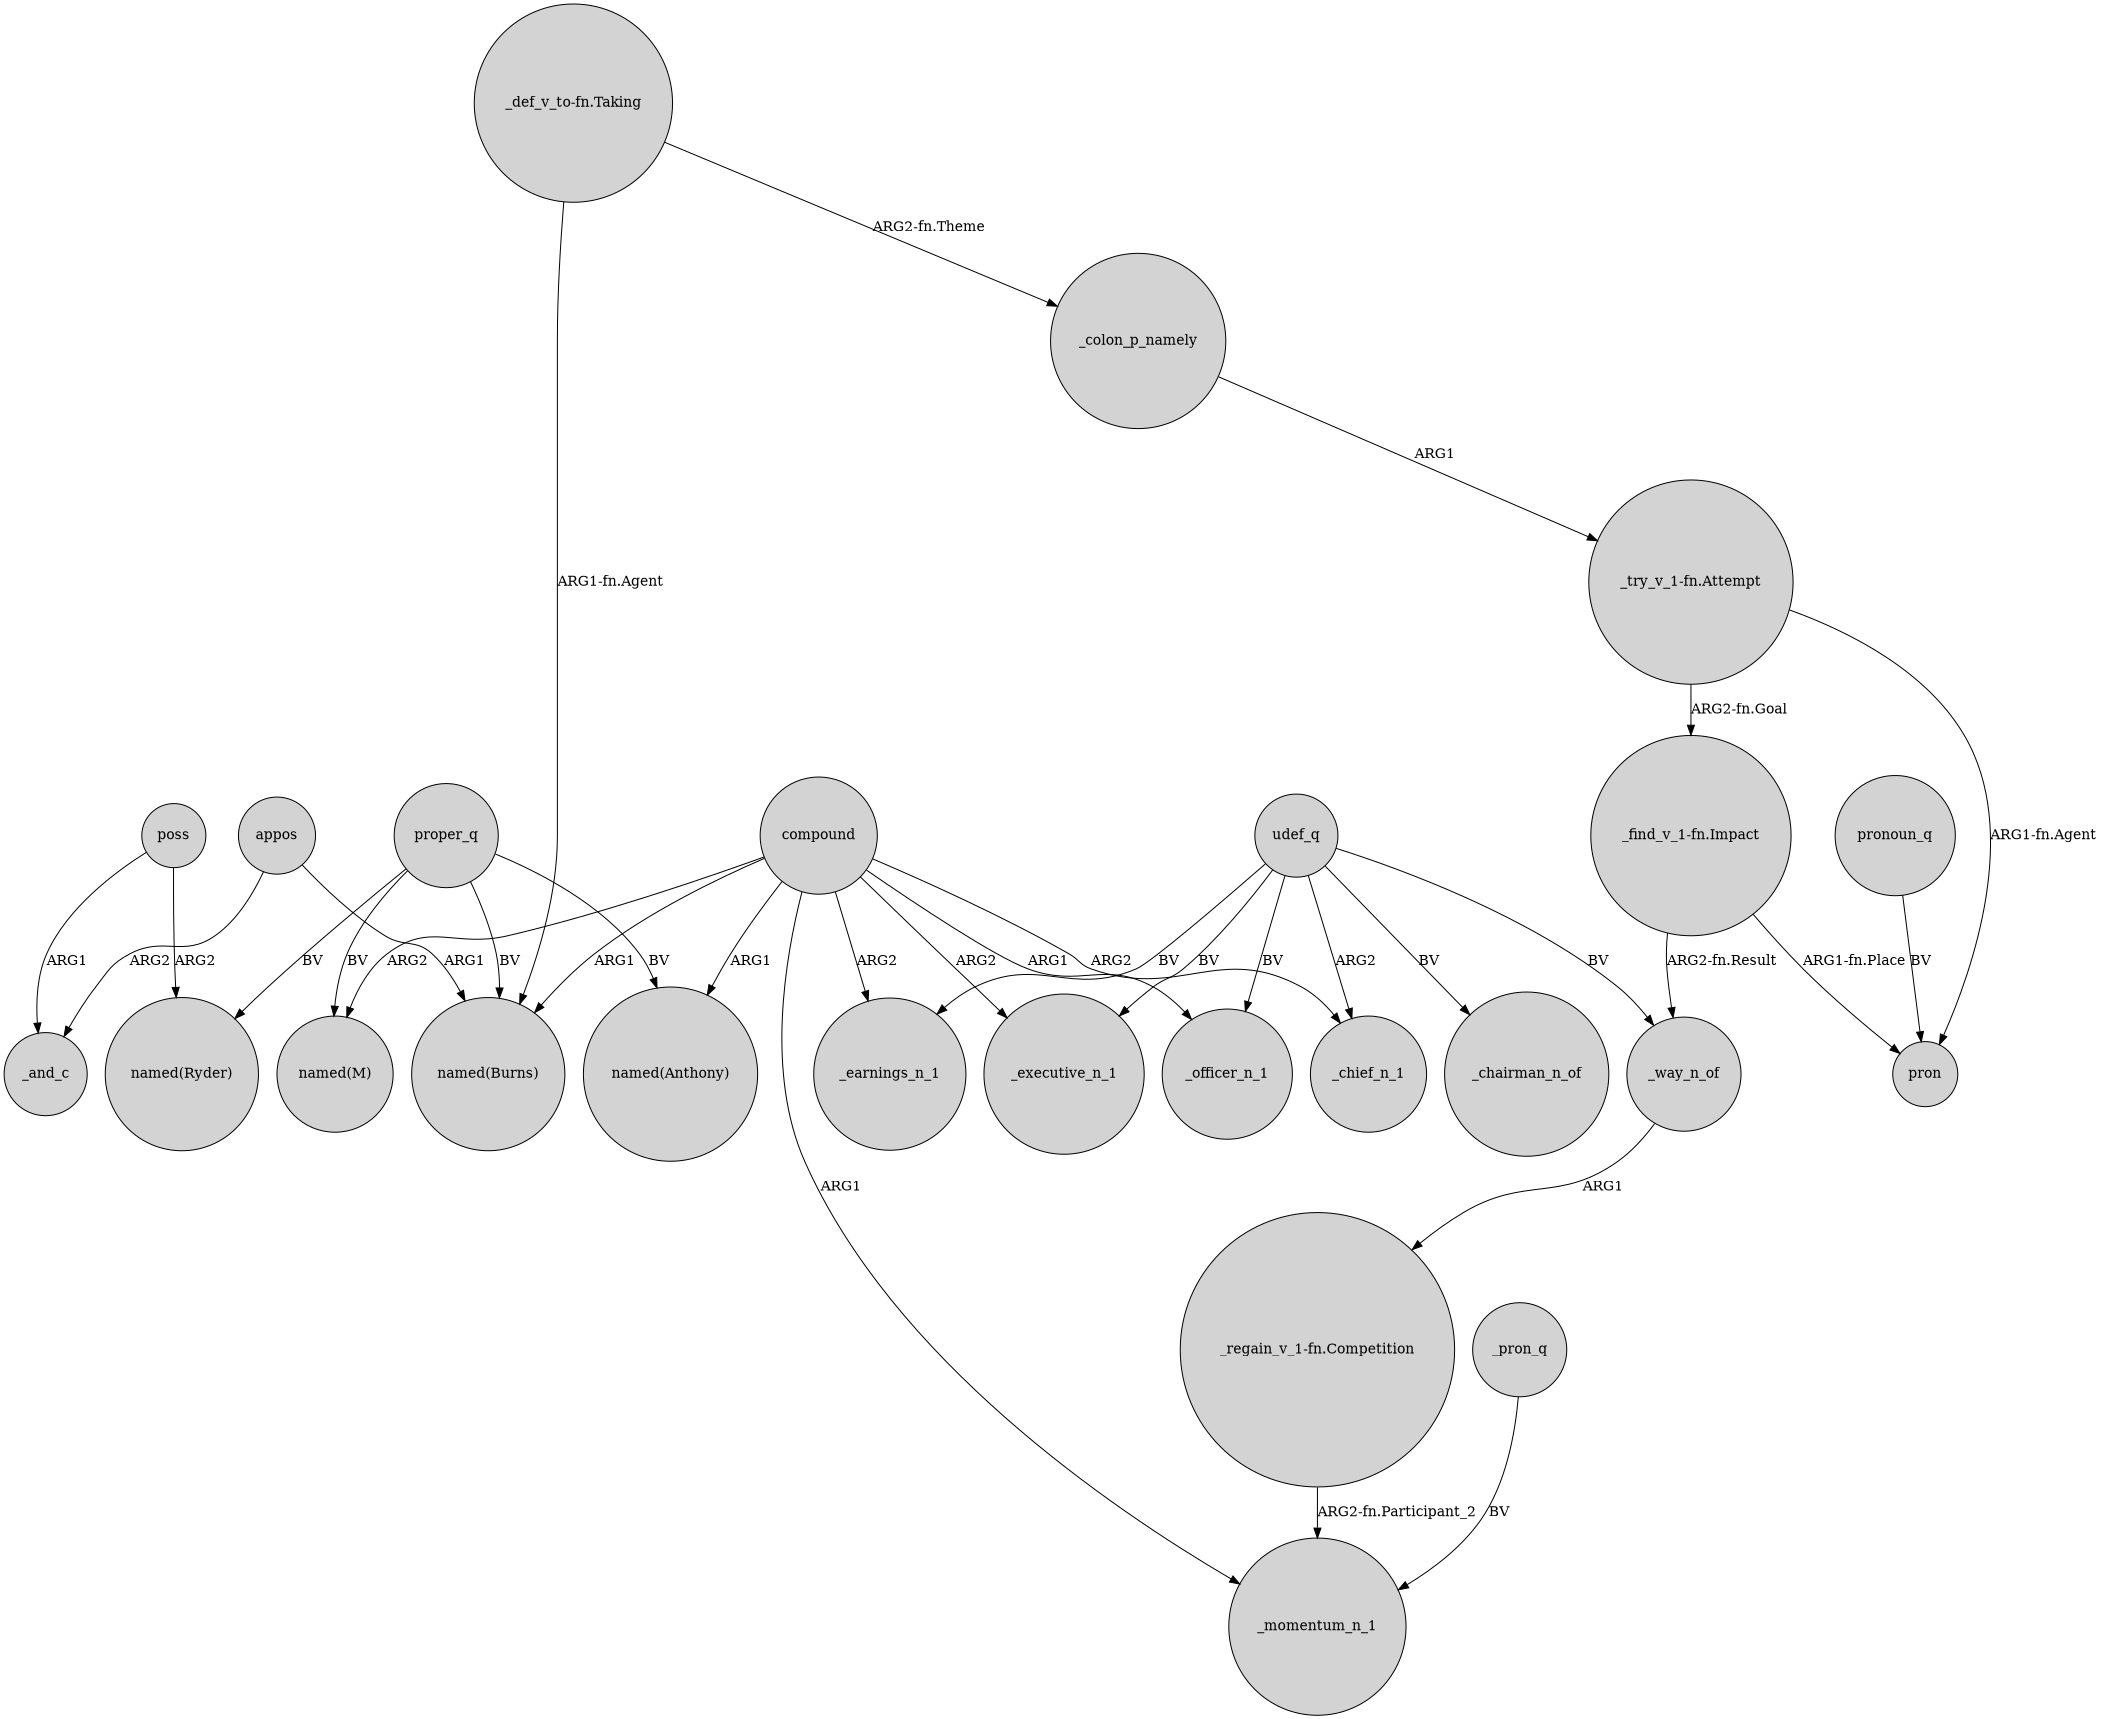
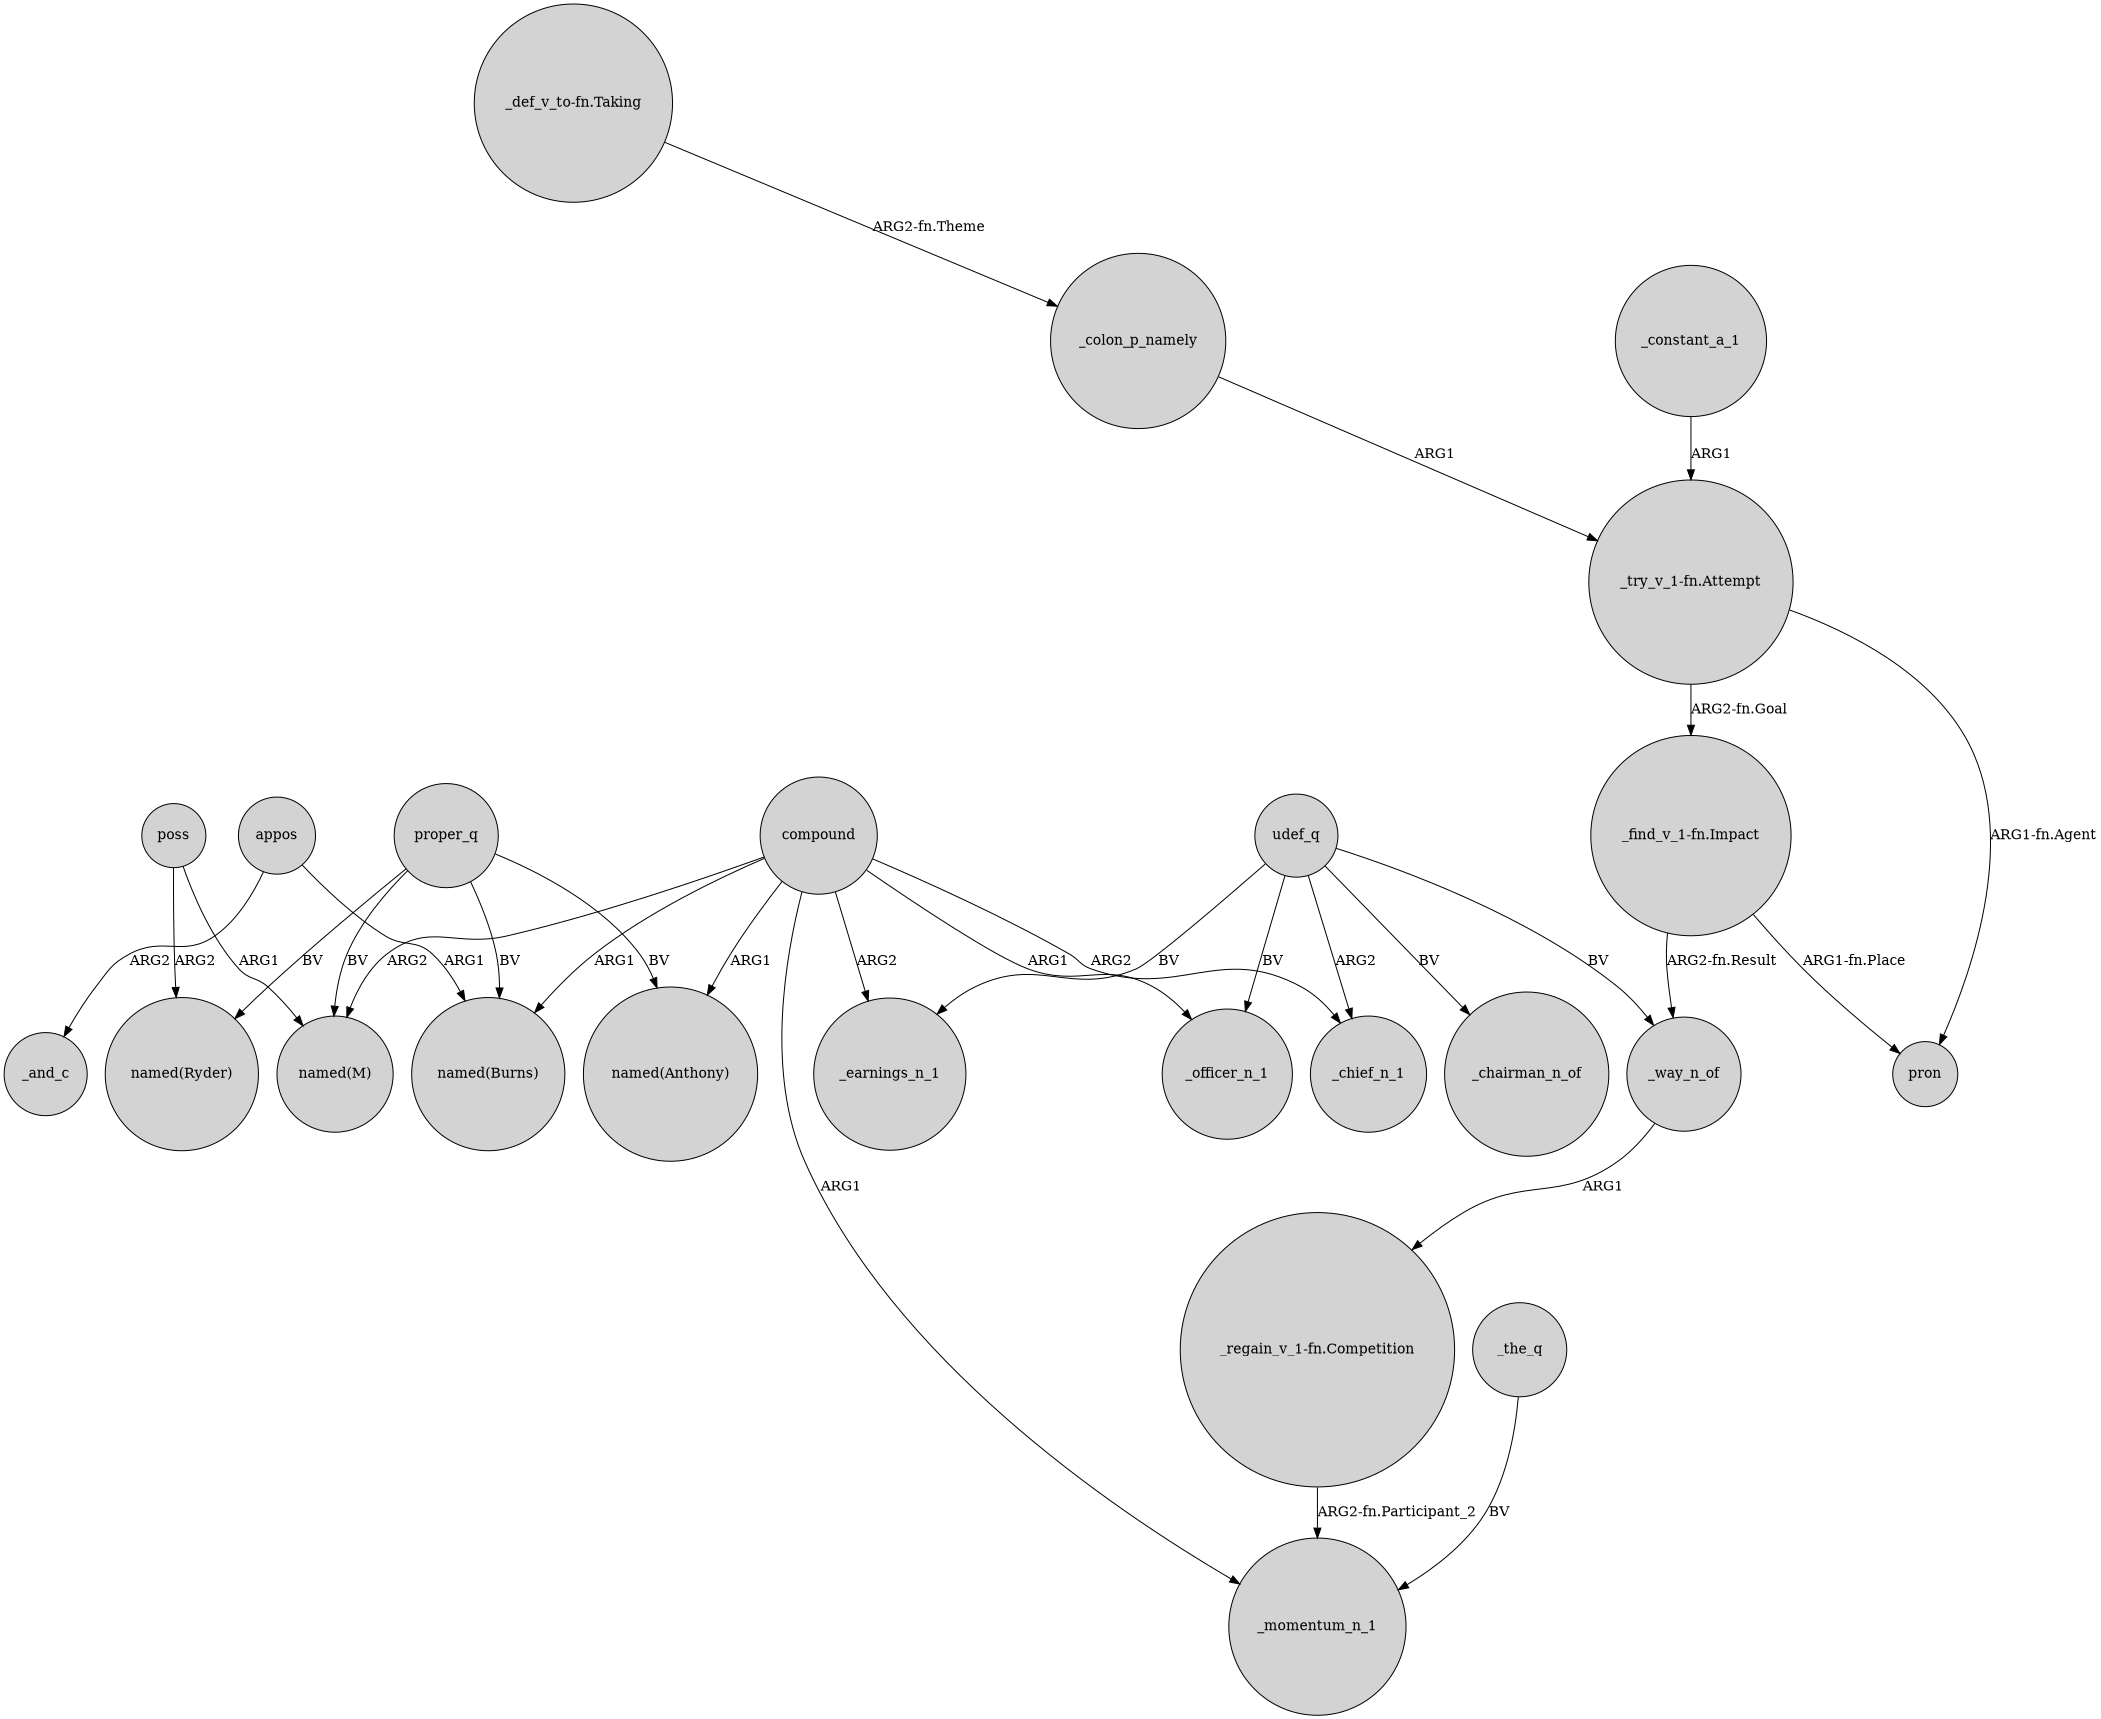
node "_constant_a_1": added
edge "_def_v_to-fn.Taking" -> "named(Burns)": removed, label "ARG1-fn.Agent"
node "pronoun_q": removed
edge "poss" -> "_and_c": now "poss" -> "named(M)"
node "_executive_n_1": removed
node "_pron_q": label "_pron_q" -> "_the_q"
